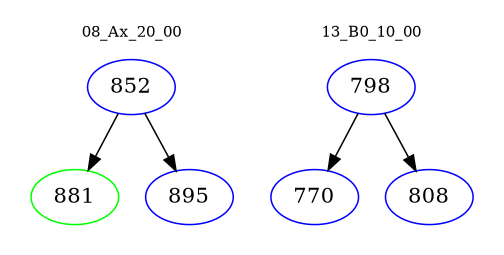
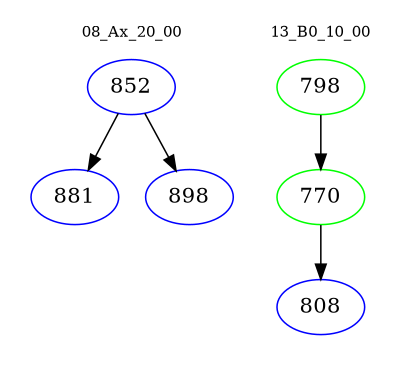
node "798": color blue -> green
edge "798" -> "808": now "770" -> "808"
node "881": color green -> blue
node "895": label "895" -> "898"
node "770": color blue -> green
